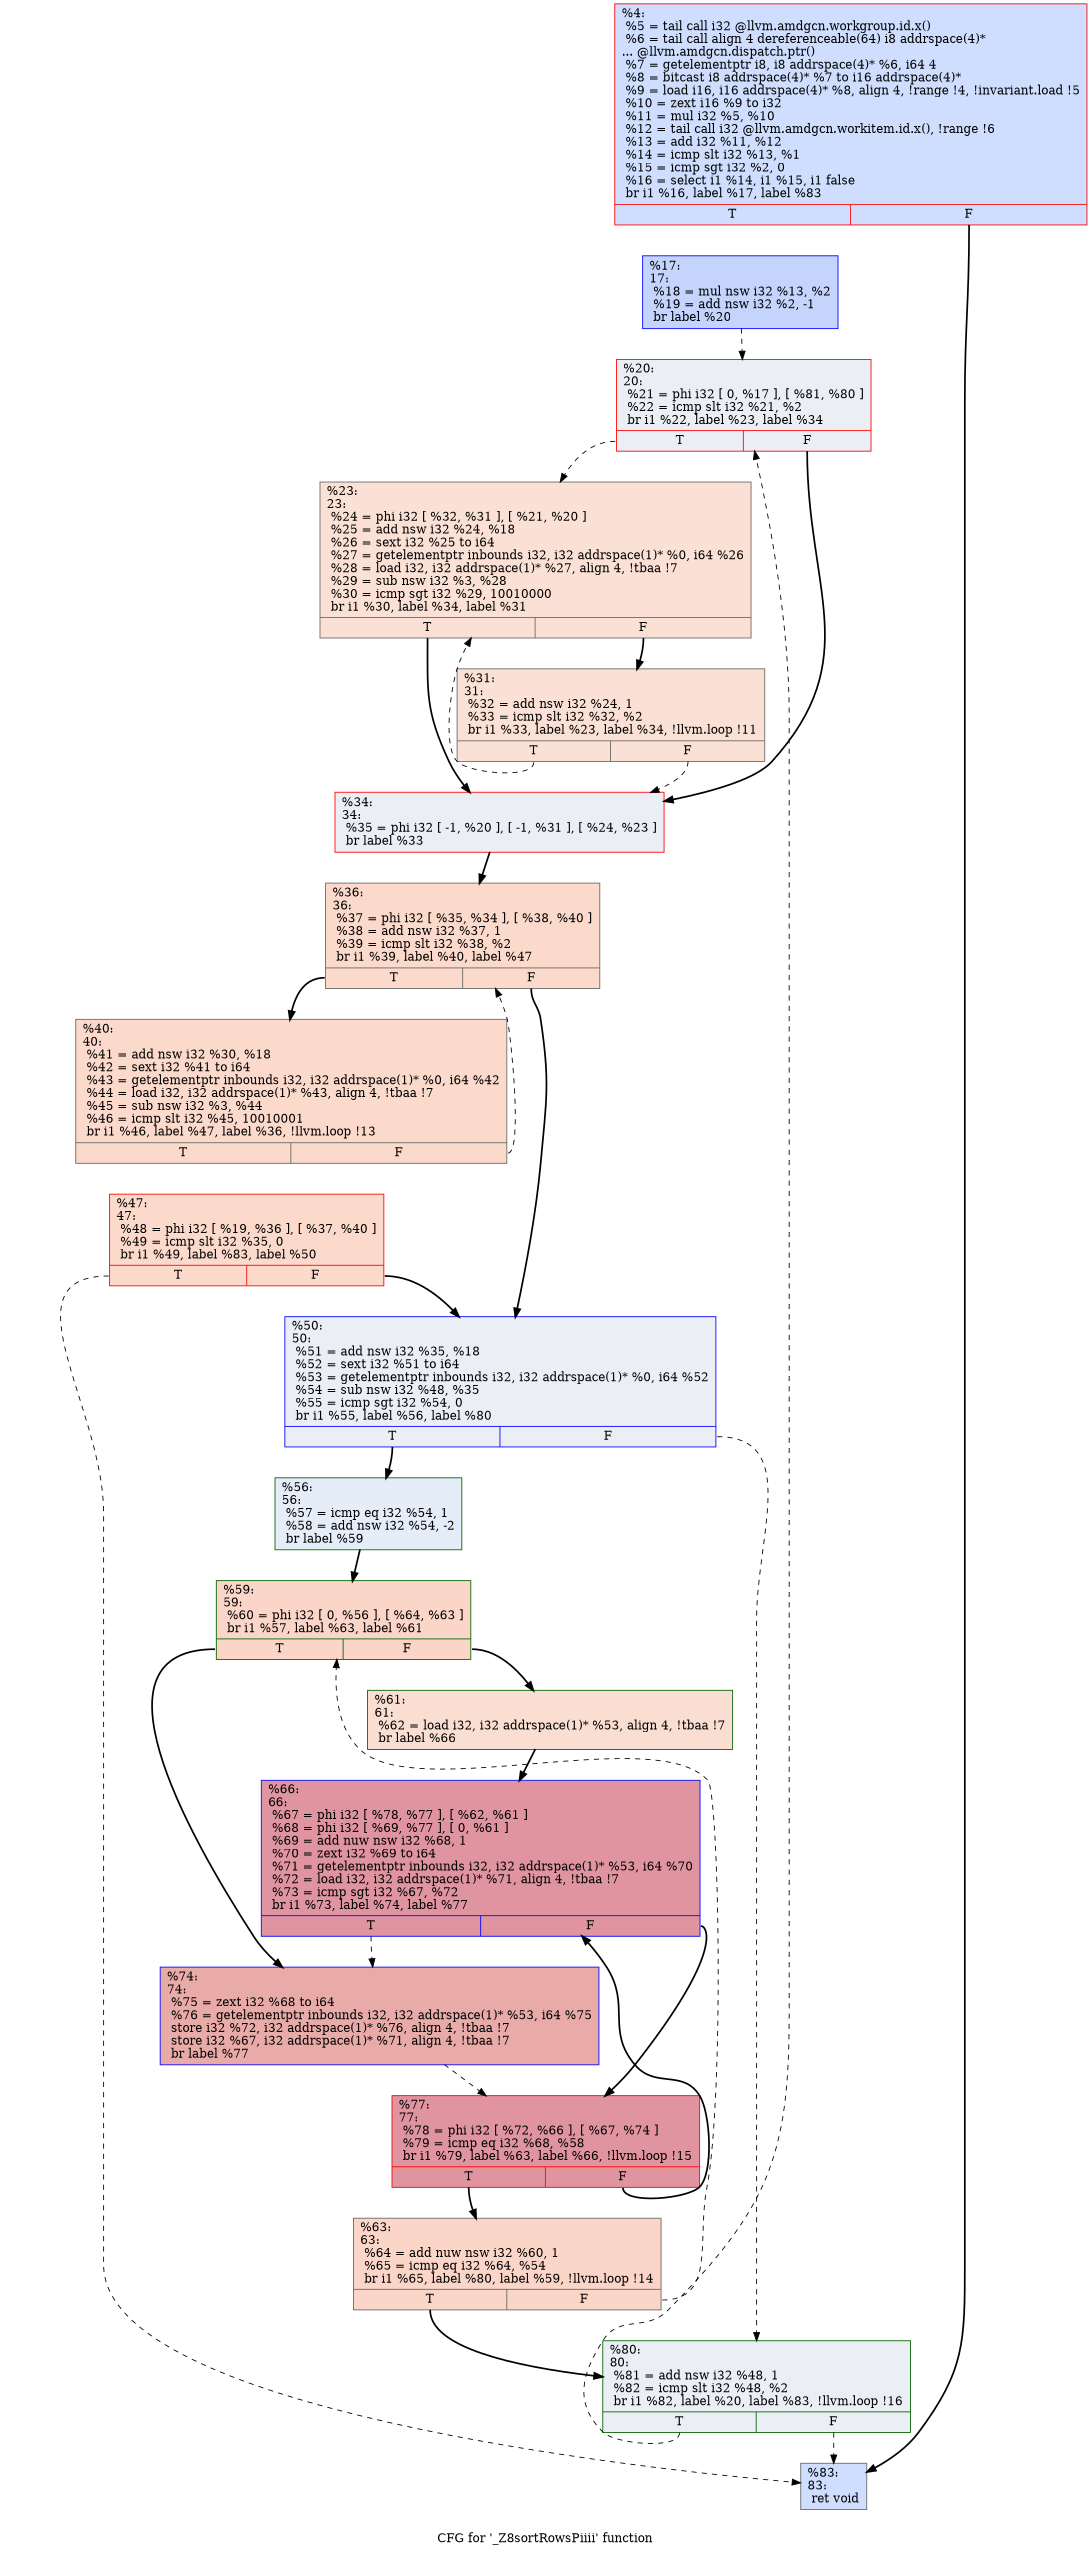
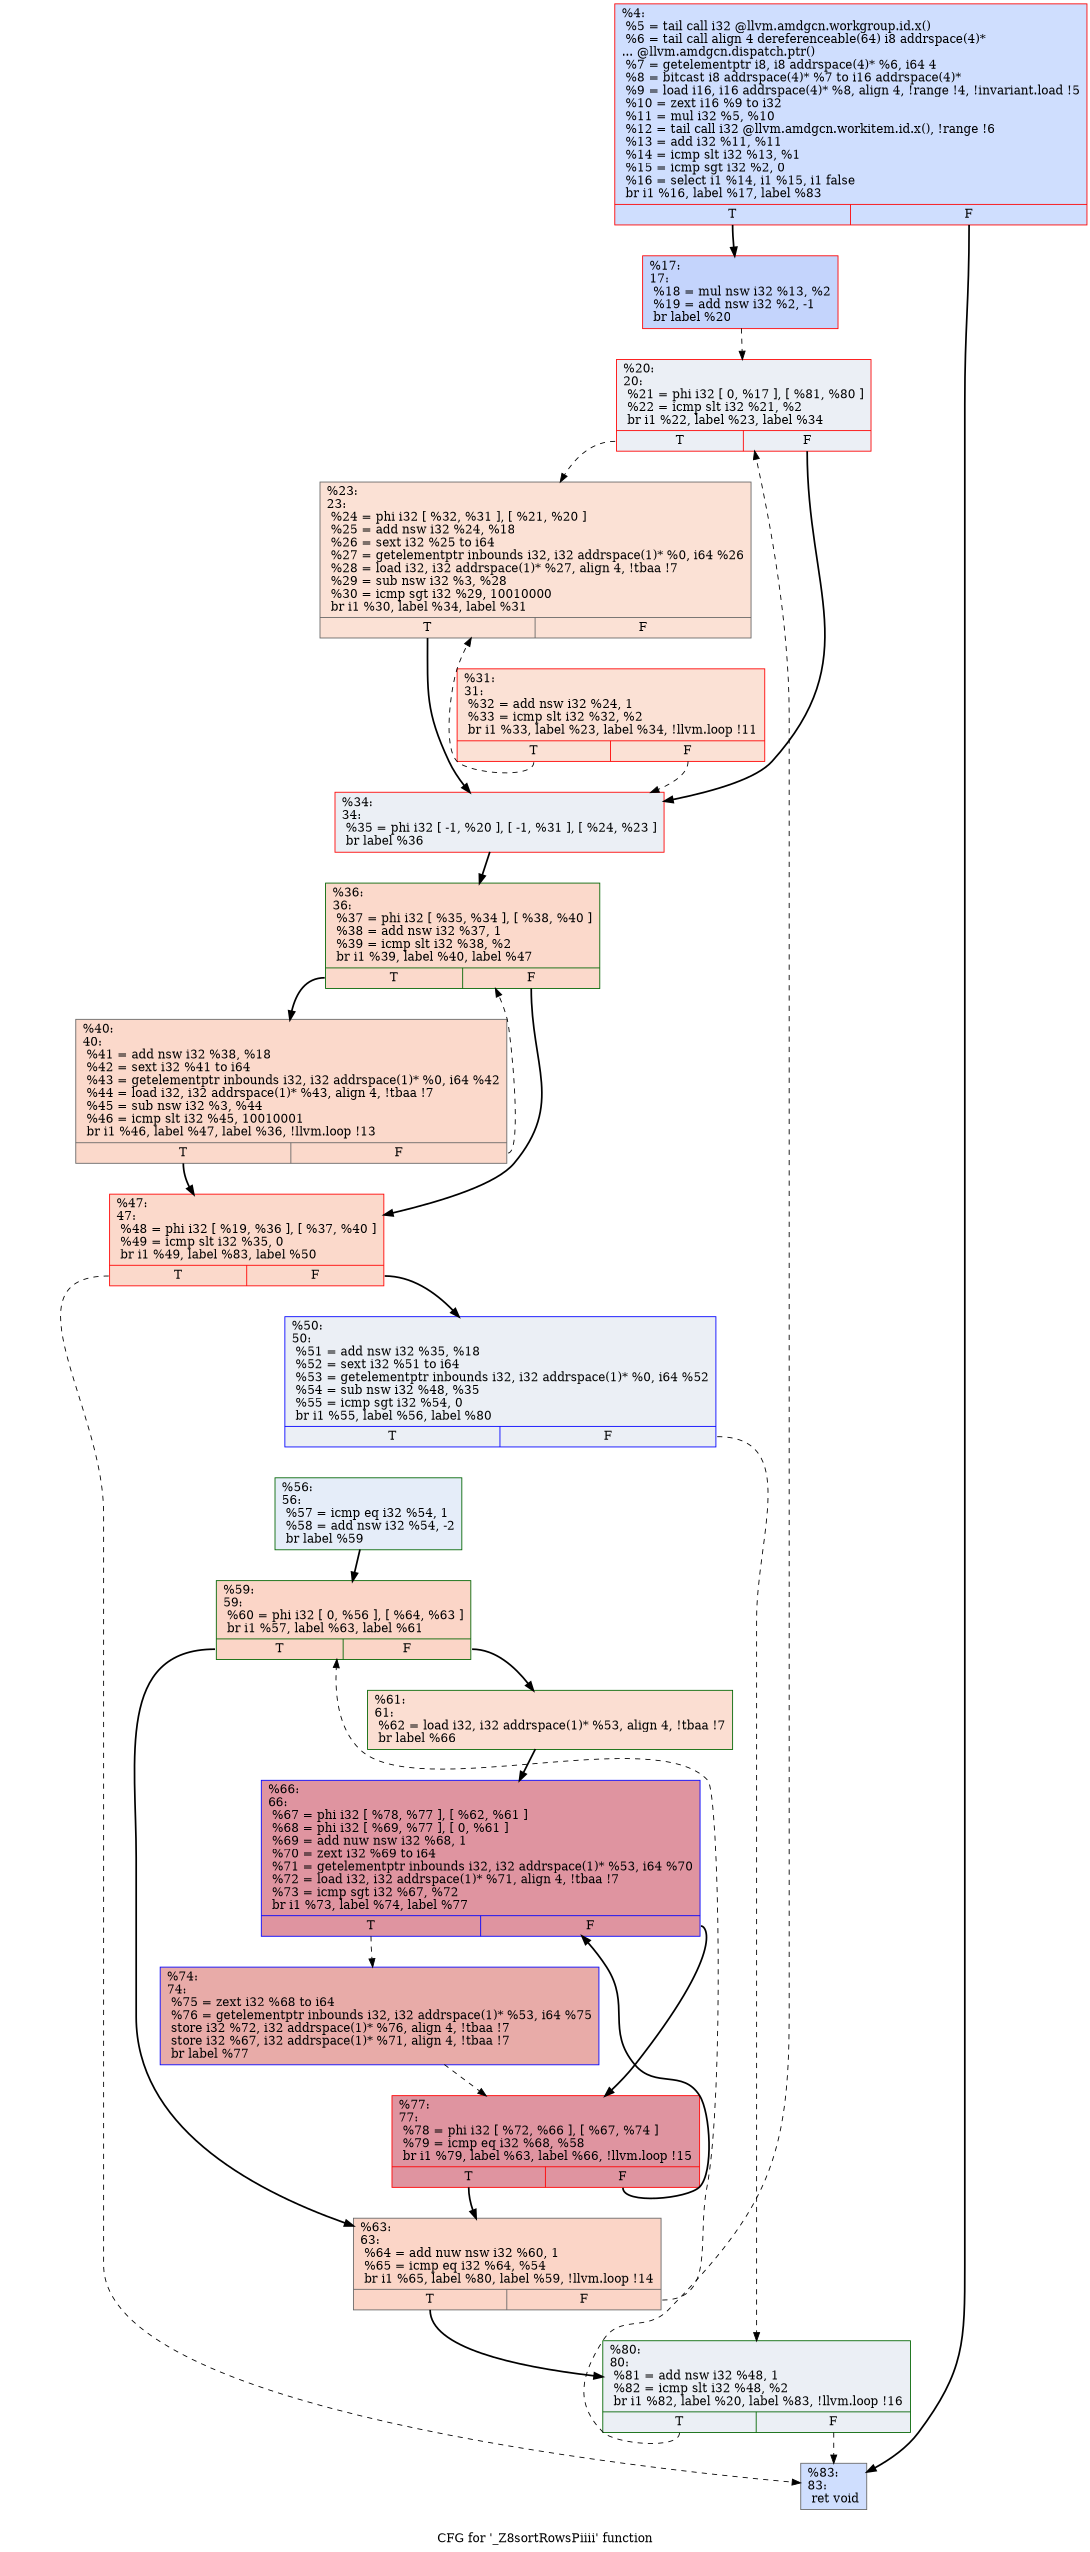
node "%4:": text "%13 = add i32 %11, %12" -> "%13 = add i32 %11, %11"
edge "%4:" -> "%17:": added
node "%17:": color blue -> red
edge "%23:" -> "%31:": removed
node "%31:": color gray40 -> red
node "%34:": text "br label %33" -> "br label %36"
node "%36:": color gray40 -> darkgreen
node "%40:": text "%41 = add nsw i32 %30, %18" -> "%41 = add nsw i32 %38, %18"
edge "%36:" -> "%50:": now "%36:" -> "%47:"
edge "%40:" -> "%47:": added
edge "%50:" -> "%56:": removed
edge "%59:" -> "%74:": now "%59:" -> "%63:"
